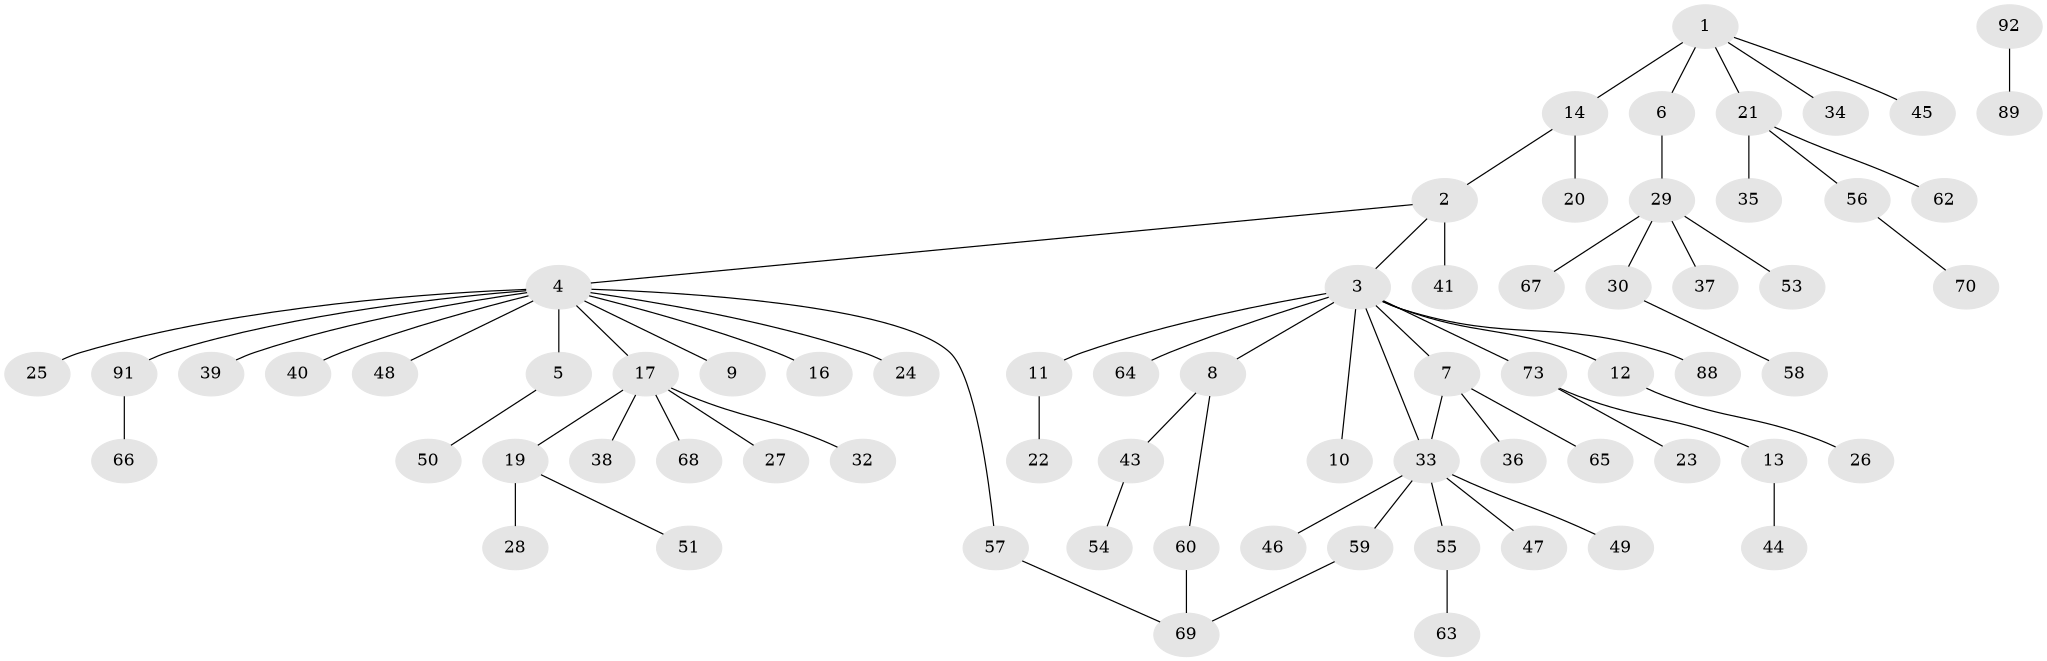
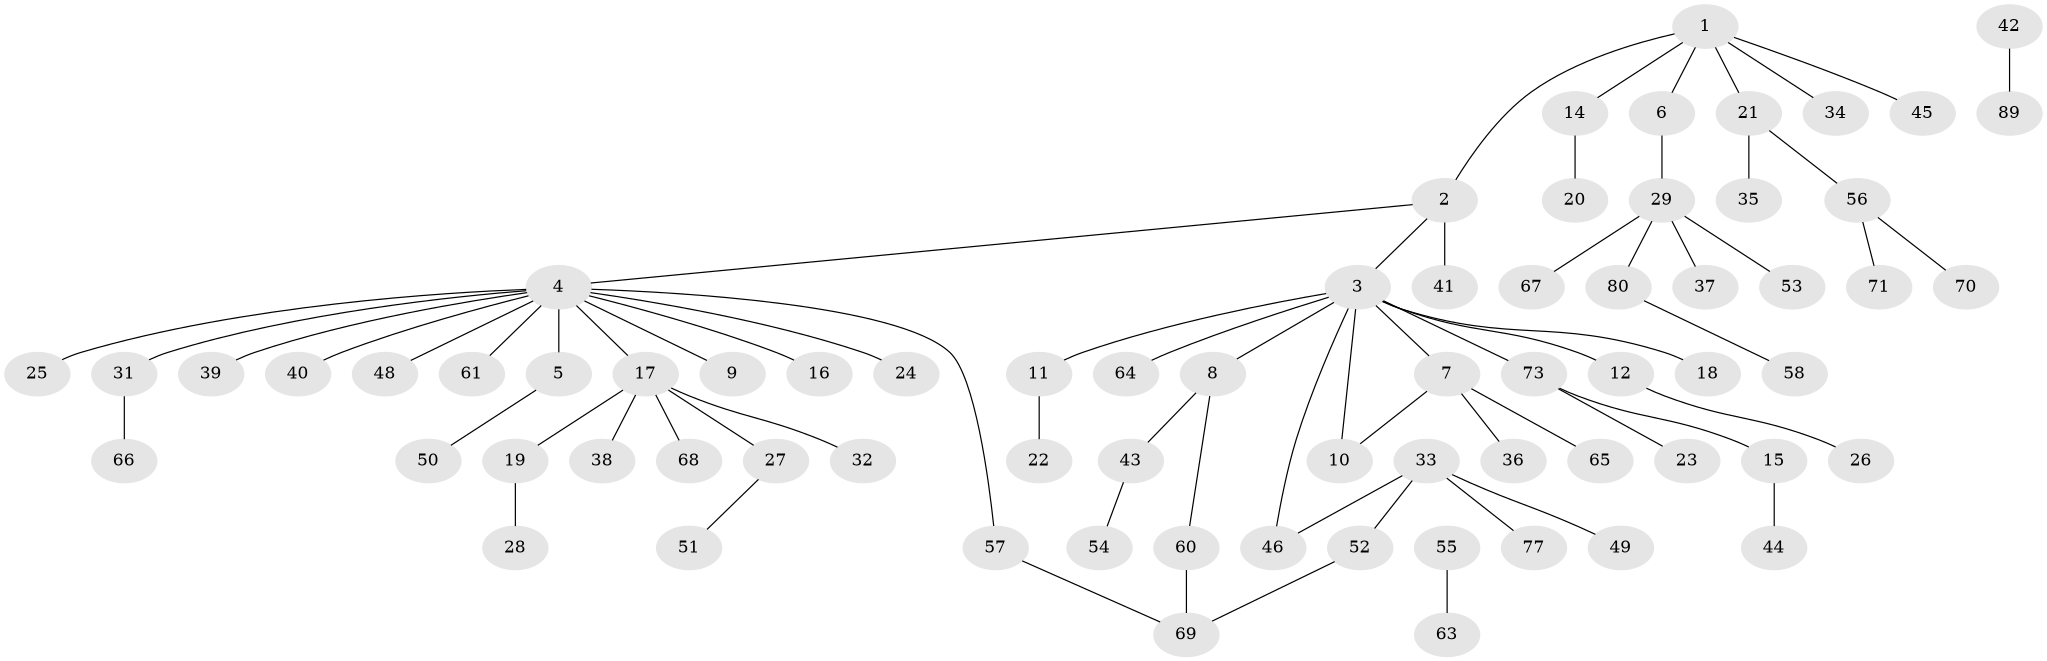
node "92": label "92" -> "42"
edge "14" -- "2": now "1" -- "2"
node "62": removed
node "30": label "30" -> "80"
node "71": added
node "91": label "91" -> "31"
node "61": added
edge "3" -- "33": now "3" -- "46"
node "88": label "88" -> "18"
edge "7" -- "33": now "7" -- "10"
node "13": label "13" -> "15"
edge "19" -- "51": now "27" -- "51"
edge "33" -- "55": removed
node "59": label "59" -> "52"
node "47": label "47" -> "77"
